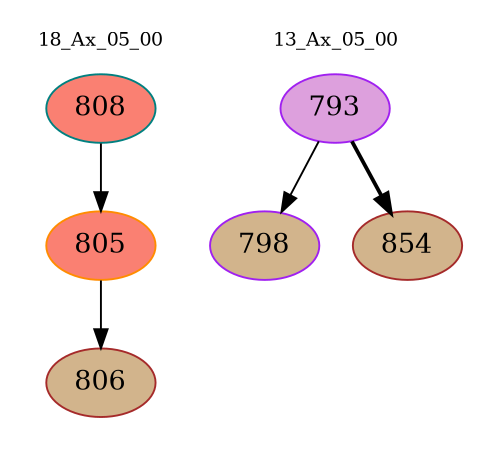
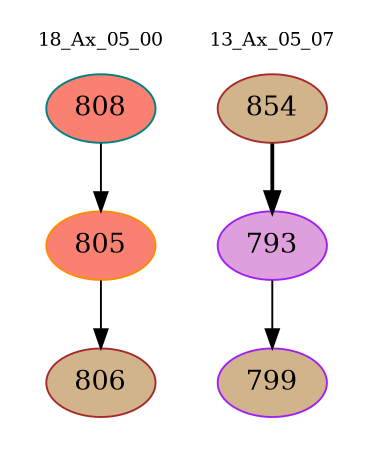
cluster "13_Ax_05_00": label "13_Ax_05_00" -> "13_Ax_05_07"
edge "793" -> "854": reversed
node "798": label "798" -> "799"
